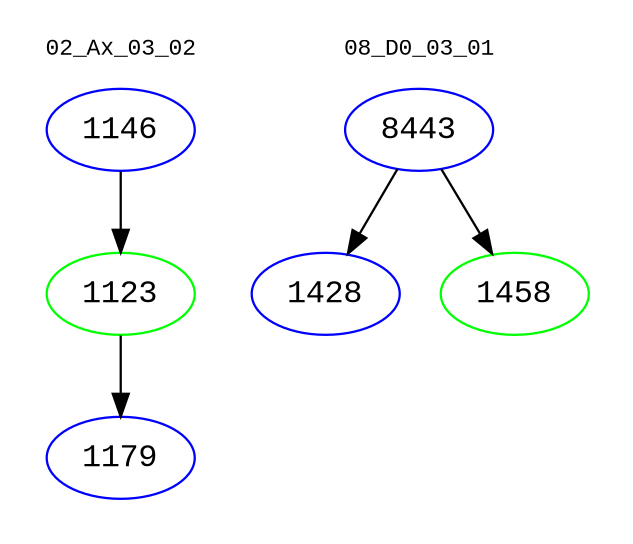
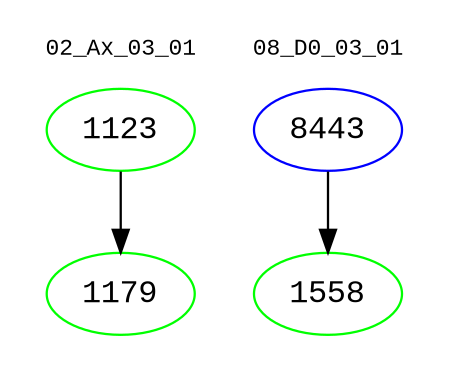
cluster "02_Ax_03_02": label "02_Ax_03_02" -> "02_Ax_03_01"
node "1146": removed
node "1428": removed
node "1458": label "1458" -> "1558"
node "1179": color blue -> green
